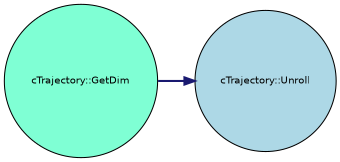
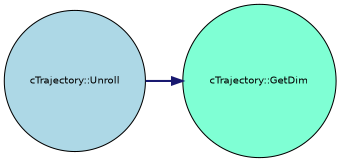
edge "cTrajectory::GetDim" -> "cTrajectory::Unroll": reversed
